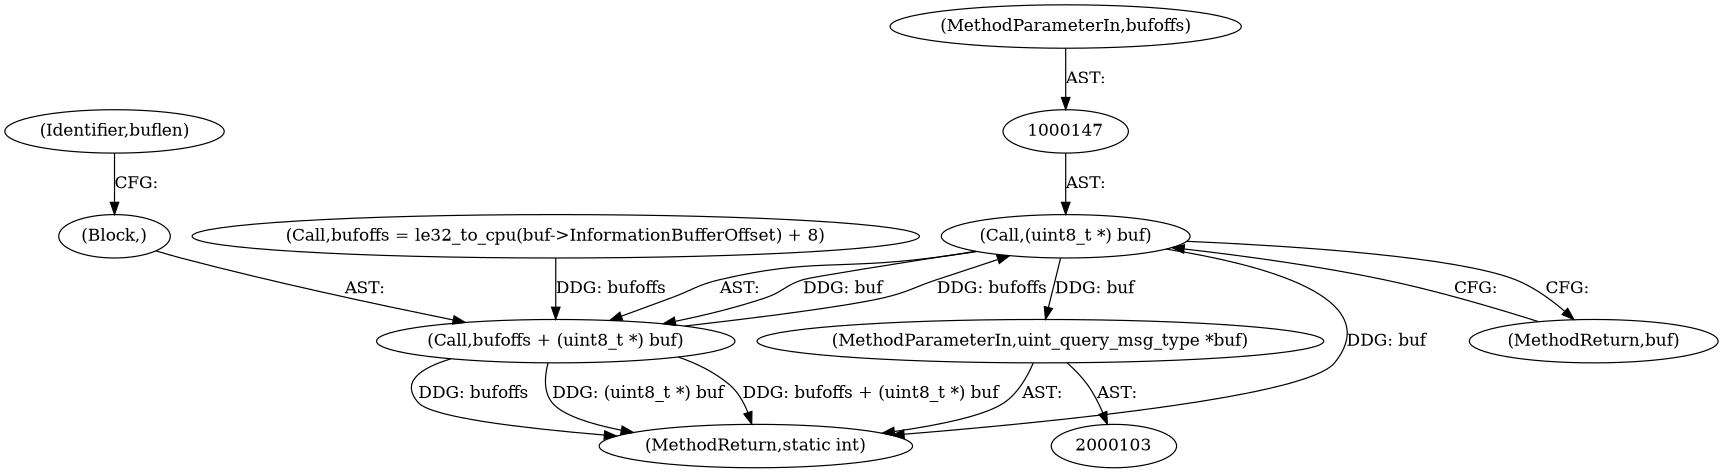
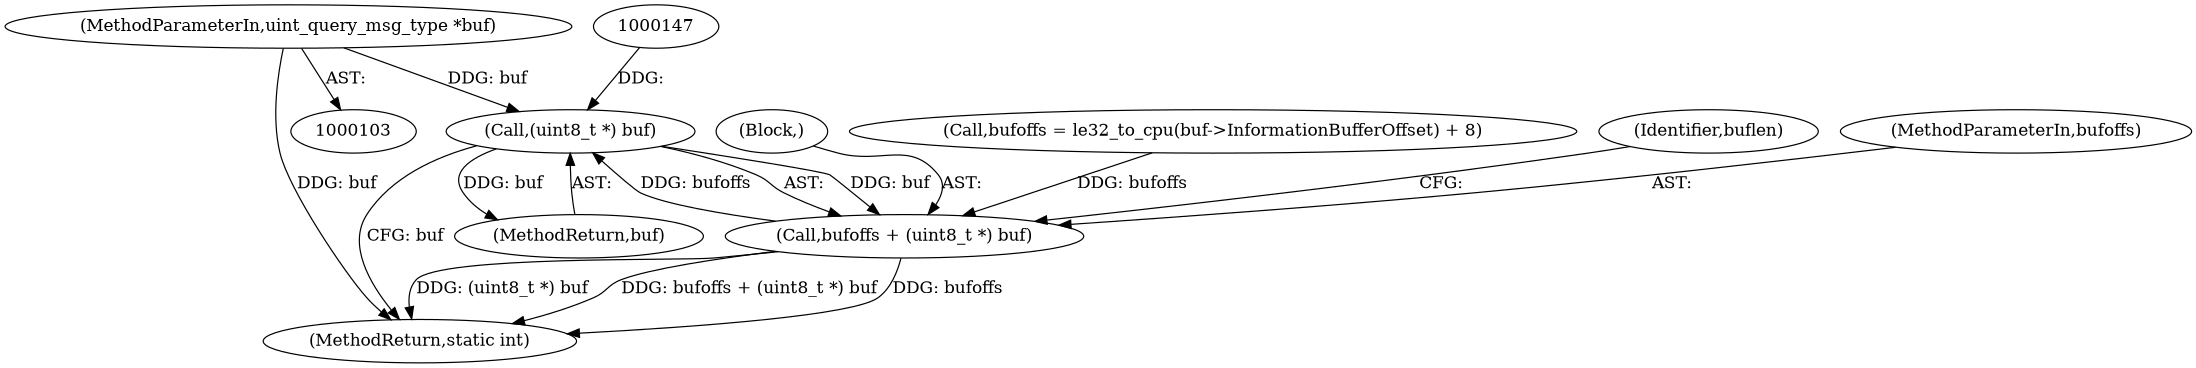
edge "(MethodParameterIn,bufoffs)" -> "1000147": now "(MethodParameterIn,bufoffs)" -> "(Call,bufoffs + (uint8_t *) buf)"
edge "(Identifier,buflen)" -> "(Block,)": now "(Identifier,buflen)" -> "(Call,bufoffs + (uint8_t *) buf)"
edge "1000147" -> "(Call,(uint8_t *) buf)": label "AST: " -> "DDG: "
edge "(Call,(uint8_t *) buf)" -> "(MethodParameterIn,uint_query_msg_type *buf)": reversed
edge "(MethodReturn,buf)" -> "(Call,(uint8_t *) buf)": label "CFG: " -> "AST: "
edge "(Call,(uint8_t *) buf)" -> "(MethodReturn,buf)": label "CFG: " -> "DDG: buf"
edge "(Call,(uint8_t *) buf)" -> "(MethodReturn,static int)": label "DDG: buf" -> "CFG: buf"
edge "(MethodParameterIn,uint_query_msg_type *buf)" -> "(MethodReturn,static int)": label "AST: " -> "DDG: buf"
node "2000103": label "2000103" -> "1000103"
